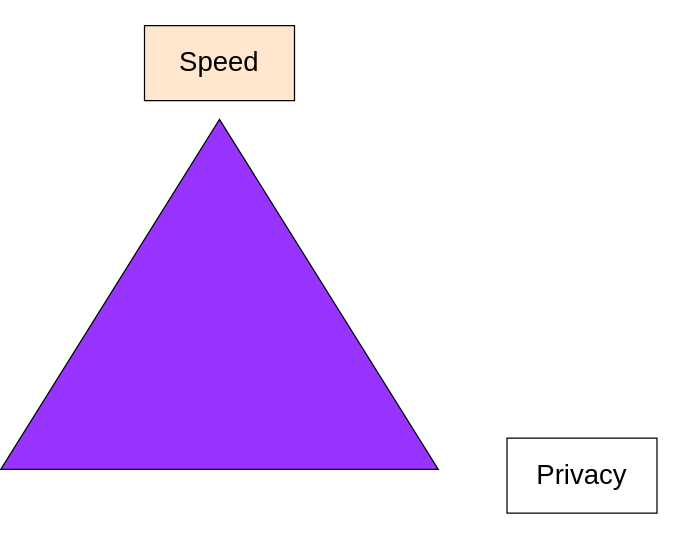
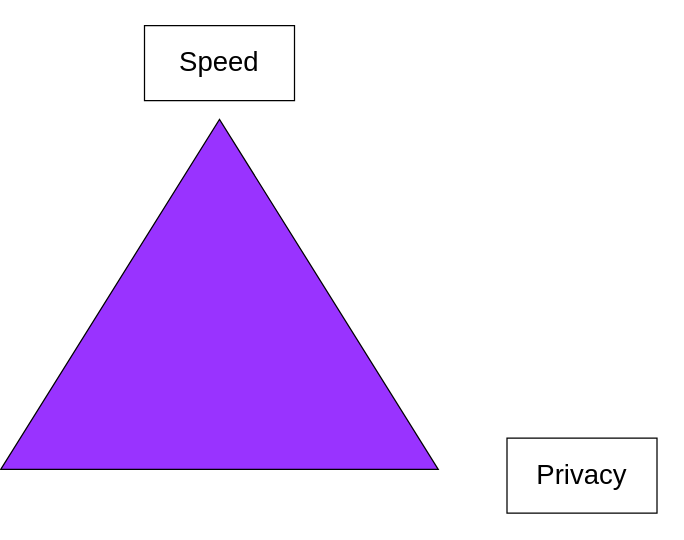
node "Speed": fillcolor #ffe6cc -> #ffffff
